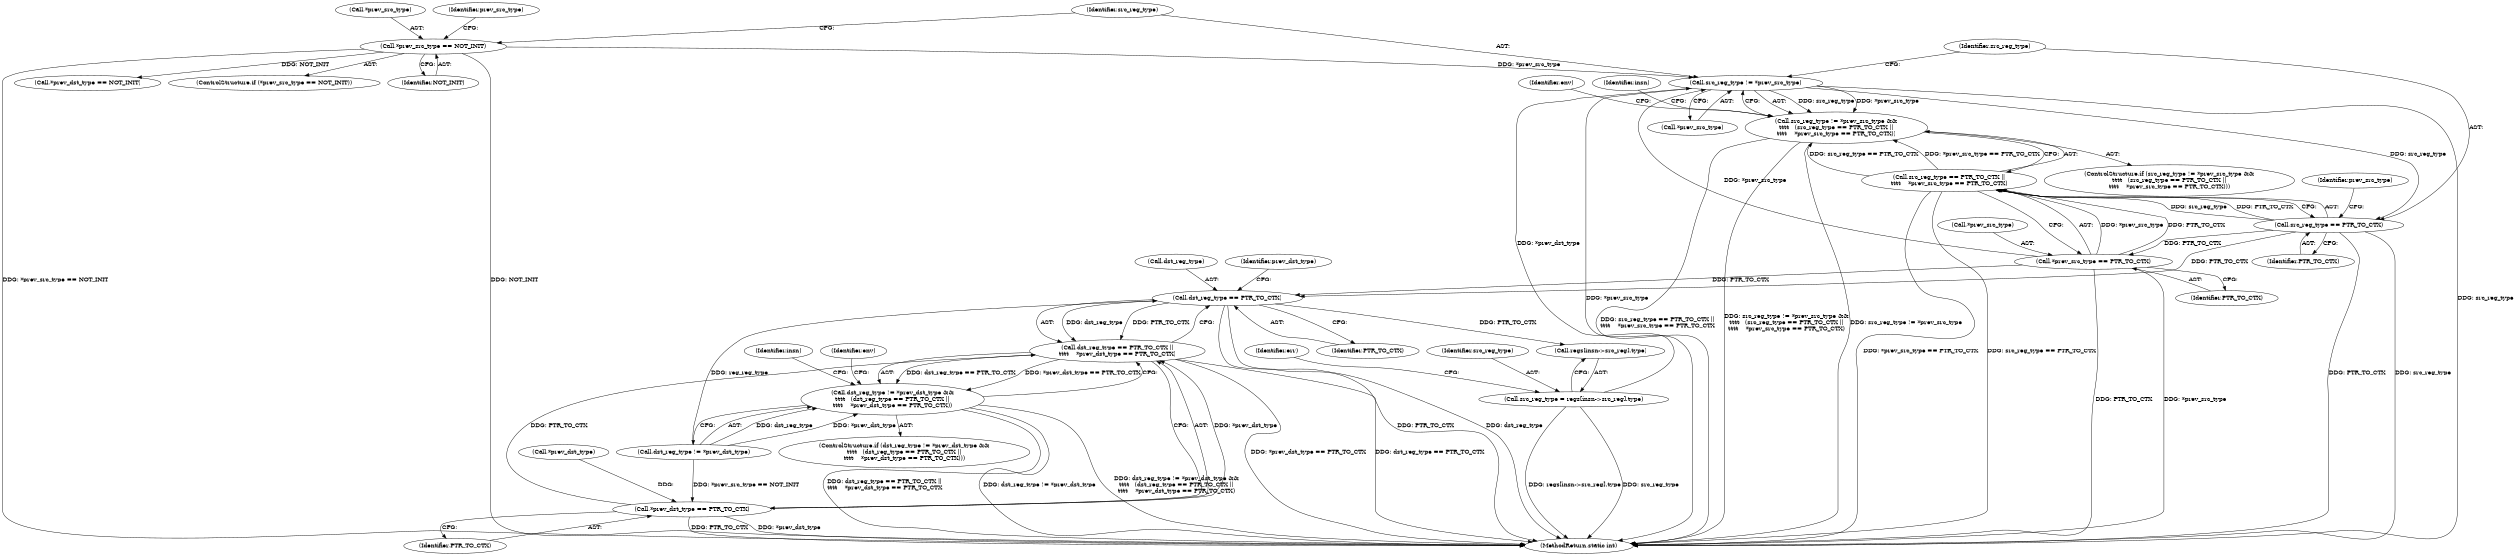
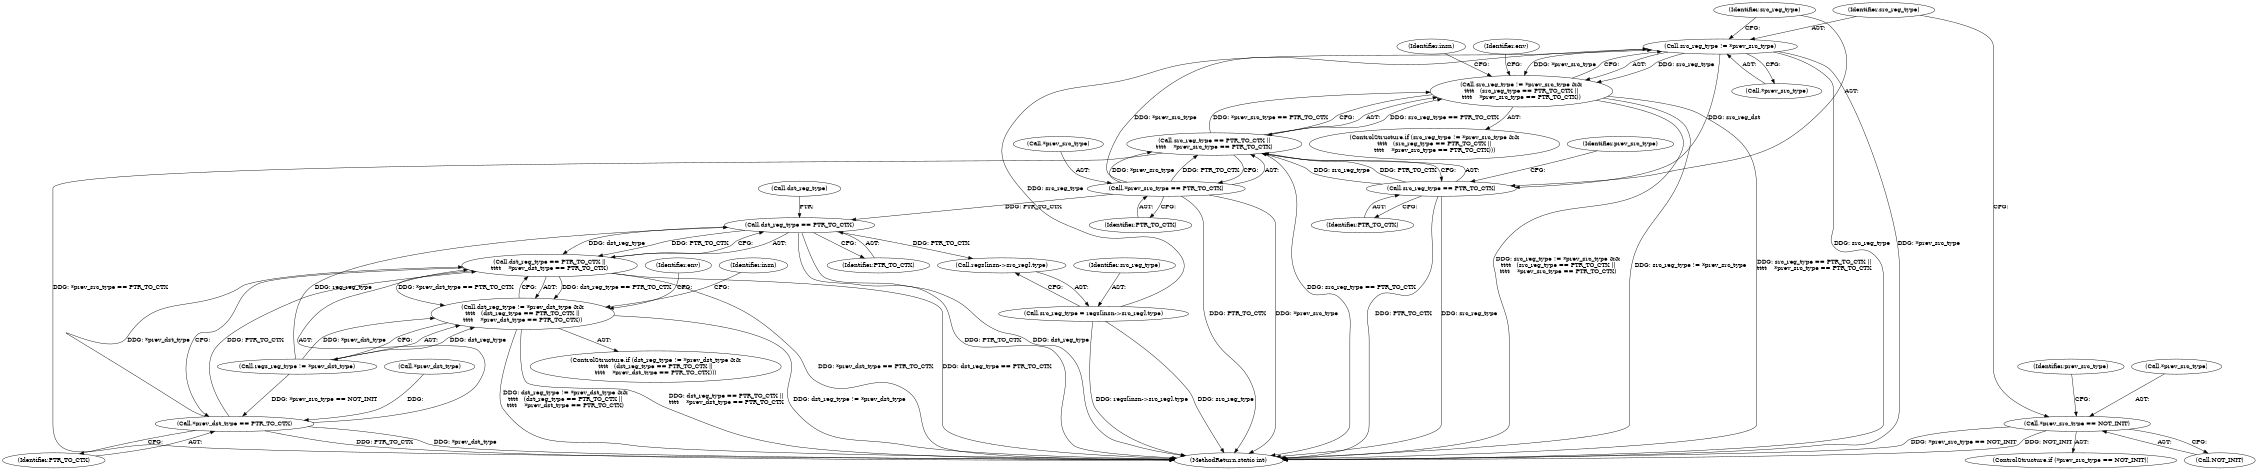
edge "(Call,*prev_src_type == NOT_INIT)" -> "(Call,src_reg_type != *prev_src_type)": removed, label "DDG: *prev_src_type"
node "(Call,*prev_dst_type == NOT_INIT)": removed
node "(Identifier,NOT_INIT)": label "(Identifier,NOT_INIT)" -> "(Call,NOT_INIT)"
edge "(Call,src_reg_type != *prev_src_type)" -> "(Call,src_reg_type == PTR_TO_CTX)": label "DDG: src_reg_type" -> "DDG: src_reg_dst"
edge "(Call,src_reg_type == PTR_TO_CTX)" -> "(Call,*prev_src_type == PTR_TO_CTX)": removed, label "DDG: PTR_TO_CTX"
edge "(Call,src_reg_type = regs[insn->src_reg].type)" -> "(Call,src_reg_type != *prev_src_type)": label "DDG: *prev_dst_type" -> "DDG: src_reg_type"
node "(Identifier,prev_dst_type)": removed
edge "(Call,dst_reg_type)" -> "(Call,dst_reg_type == PTR_TO_CTX)": label "AST: " -> "PTR: "
edge "(Call,src_reg_type == PTR_TO_CTX)" -> "(Call,dst_reg_type == PTR_TO_CTX)": removed, label "DDG: PTR_TO_CTX"
node "(Identifier,err)": removed
node "(Call,dst_reg_type != *prev_dst_type)": label "(Call,dst_reg_type != *prev_dst_type)" -> "(Call,regs_reg_type != *prev_dst_type)"
